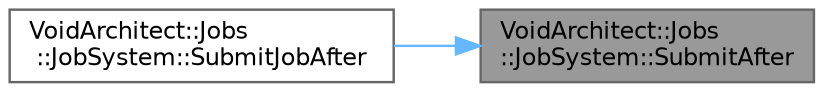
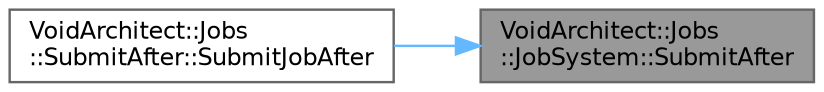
node "VoidArchitect::Jobs ::JobSystem::SubmitJobAfter": label "VoidArchitect::Jobs ::JobSystem::SubmitJobAfter" -> "VoidArchitect::Jobs ::SubmitAfter::SubmitJobAfter"
